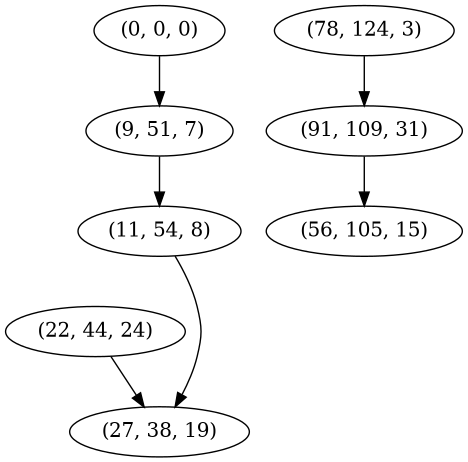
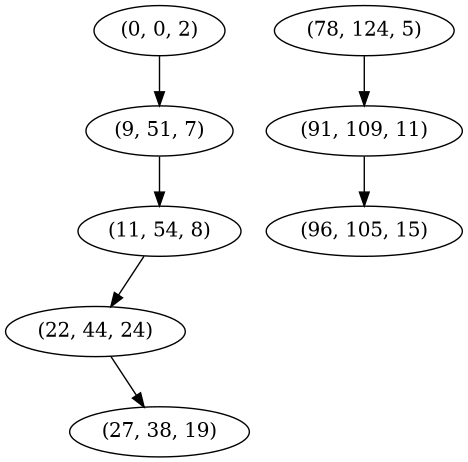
node "(0, 0, 0)": label "(0, 0, 0)" -> "(0, 0, 2)"
node "(78, 124, 3)": label "(78, 124, 3)" -> "(78, 124, 5)"
node "(91, 109, 31)": label "(91, 109, 31)" -> "(91, 109, 11)"
node "(56, 105, 15)": label "(56, 105, 15)" -> "(96, 105, 15)"
edge "(11, 54, 8)" -> "(27, 38, 19)": now "(11, 54, 8)" -> "(22, 44, 24)"
